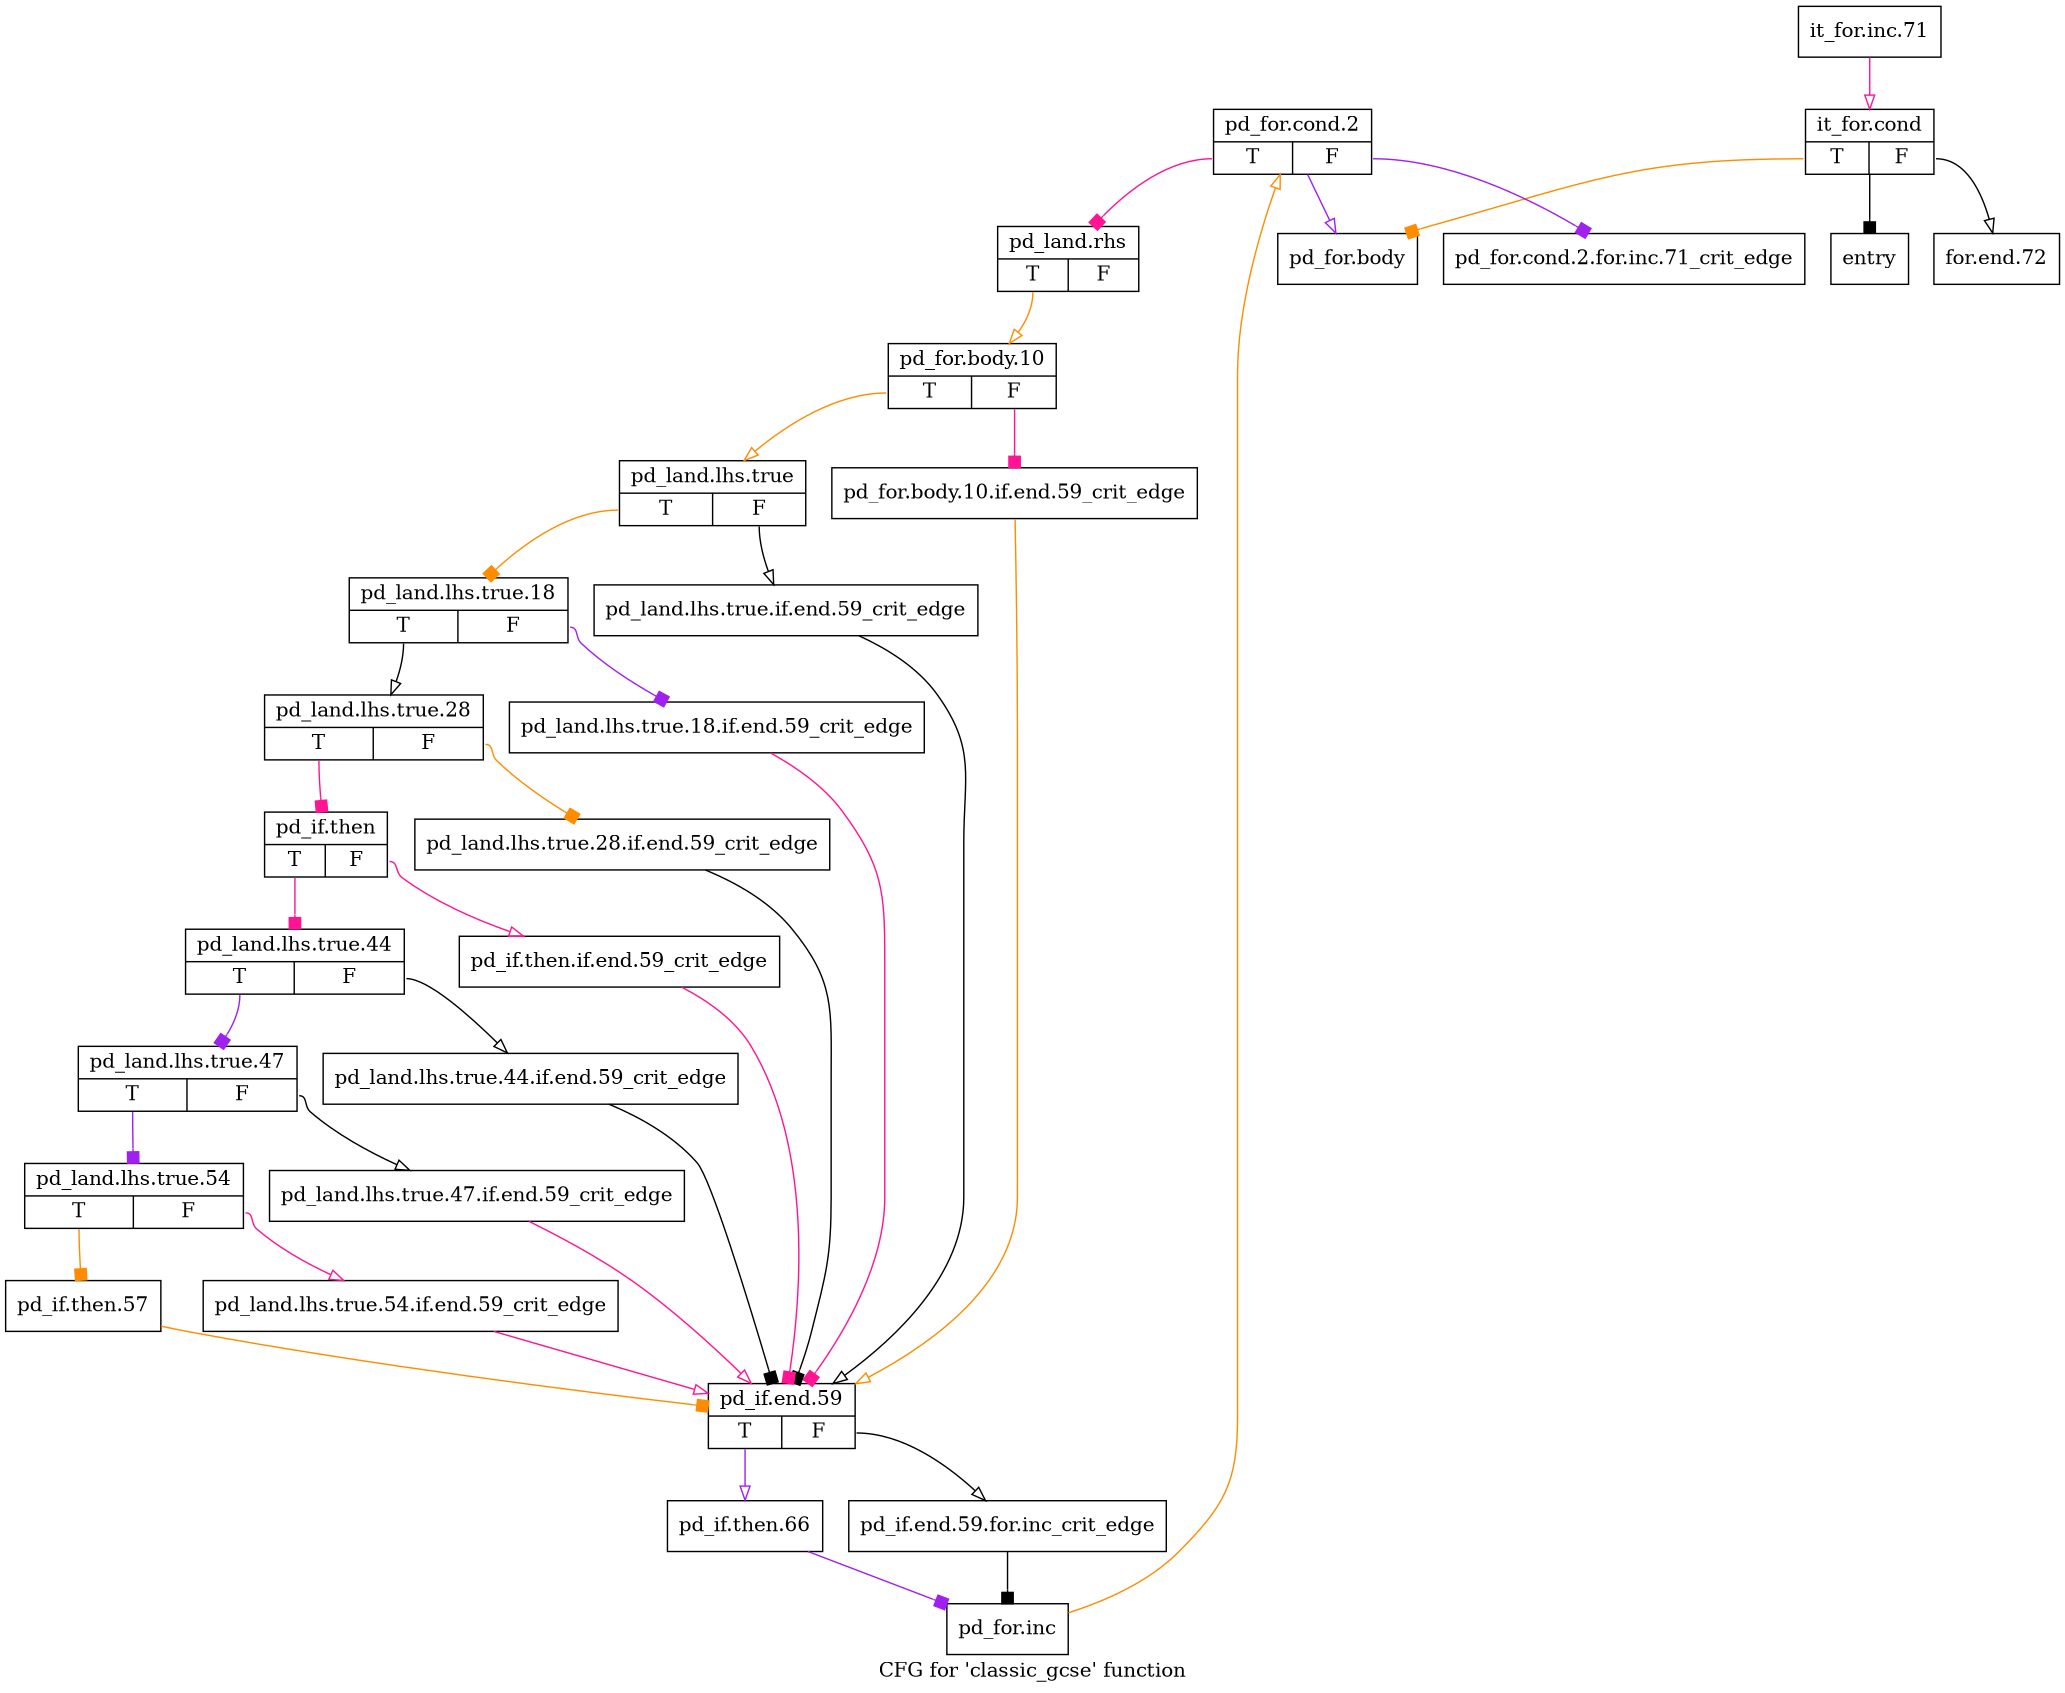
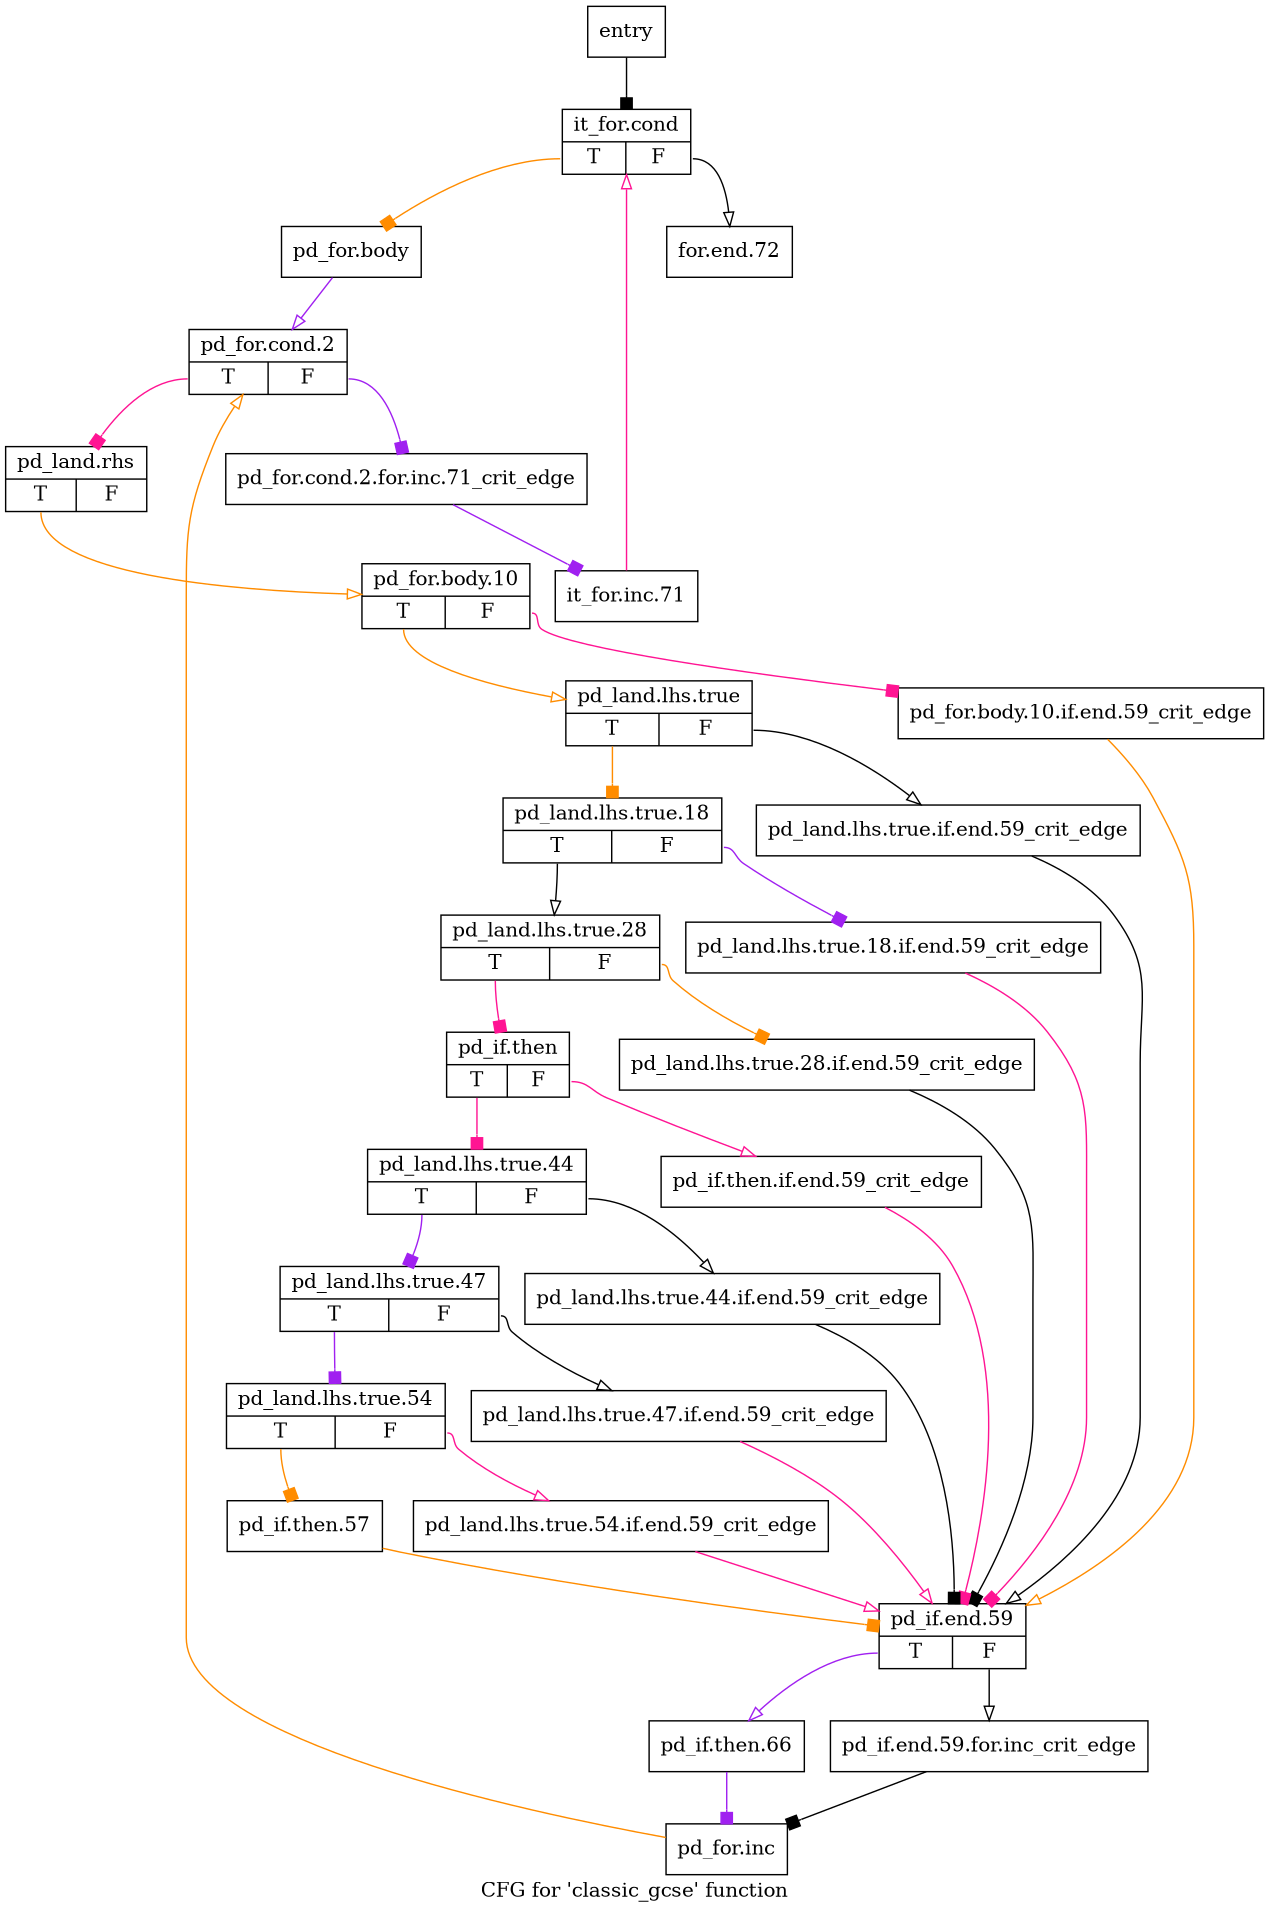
edge "pd_for.cond.2" -> "pd_for.body": reversed
edge "it_for.cond" -> "entry": reversed
edge "pd_for.cond.2.for.inc.71_crit_edge" -> "it_for.inc.71": added
